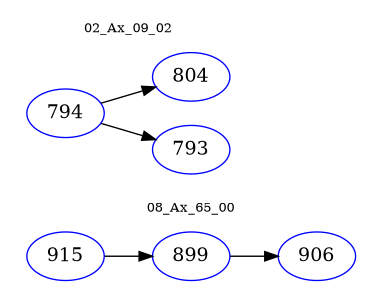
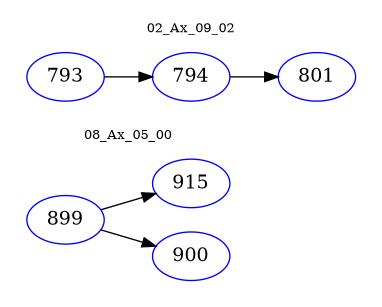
node "804": label "804" -> "801"
edge "794" -> "793": reversed
cluster "08_Ax_65_00": label "08_Ax_65_00" -> "08_Ax_05_00"
edge "915" -> "899": reversed
node "906": label "906" -> "900"
